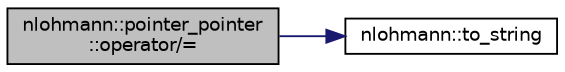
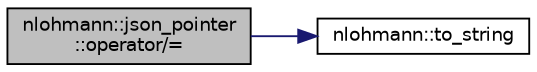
node "nlohmann::pointer_pointer ::operator/=": label "nlohmann::pointer_pointer ::operator/=" -> "nlohmann::json_pointer ::operator/="
